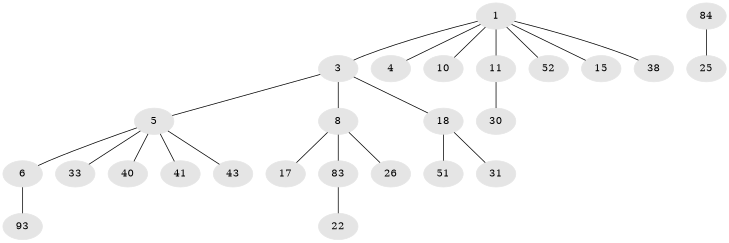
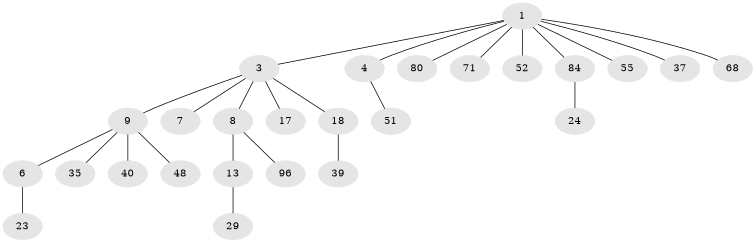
edge "1" -- "84": added
node "10": label "10" -> "80"
node "11": label "11" -> "71"
node "15": label "15" -> "55"
node "38": label "38" -> "68"
node "37": added
node "25": label "25" -> "24"
node "5": label "5" -> "9"
node "7": added
node "30": removed
edge "8" -- "17": now "3" -- "17"
edge "18" -- "51": now "4" -- "51"
node "33": label "33" -> "35"
node "41": label "41" -> "48"
node "43": removed
node "83": label "83" -> "13"
node "26": label "26" -> "96"
node "31": label "31" -> "39"
node "93": label "93" -> "23"
node "22": label "22" -> "29"
